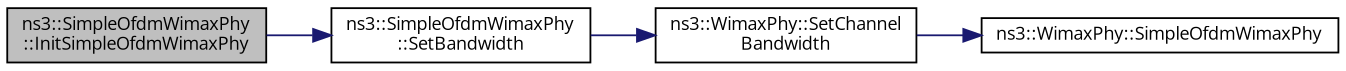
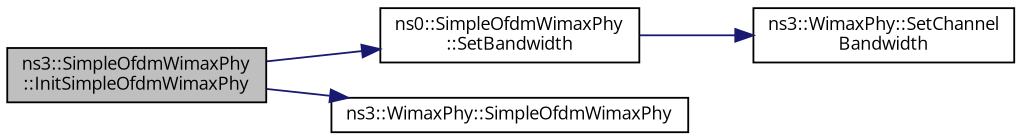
node "ns3::SimpleOfdmWimaxPhy ::SetBandwidth": label "ns3::SimpleOfdmWimaxPhy ::SetBandwidth" -> "ns0::SimpleOfdmWimaxPhy ::SetBandwidth"
edge "ns3::WimaxPhy::SetChannel Bandwidth" -> "ns3::WimaxPhy::SimpleOfdmWimaxPhy": now "ns3::SimpleOfdmWimaxPhy ::InitSimpleOfdmWimaxPhy" -> "ns3::WimaxPhy::SimpleOfdmWimaxPhy"
